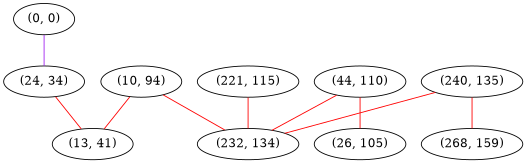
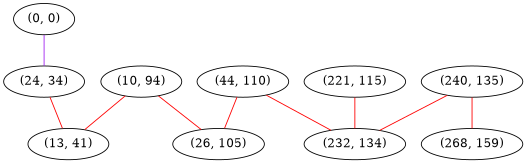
edge "(10, 94)" -- "(232, 134)": now "(10, 94)" -- "(26, 105)"
